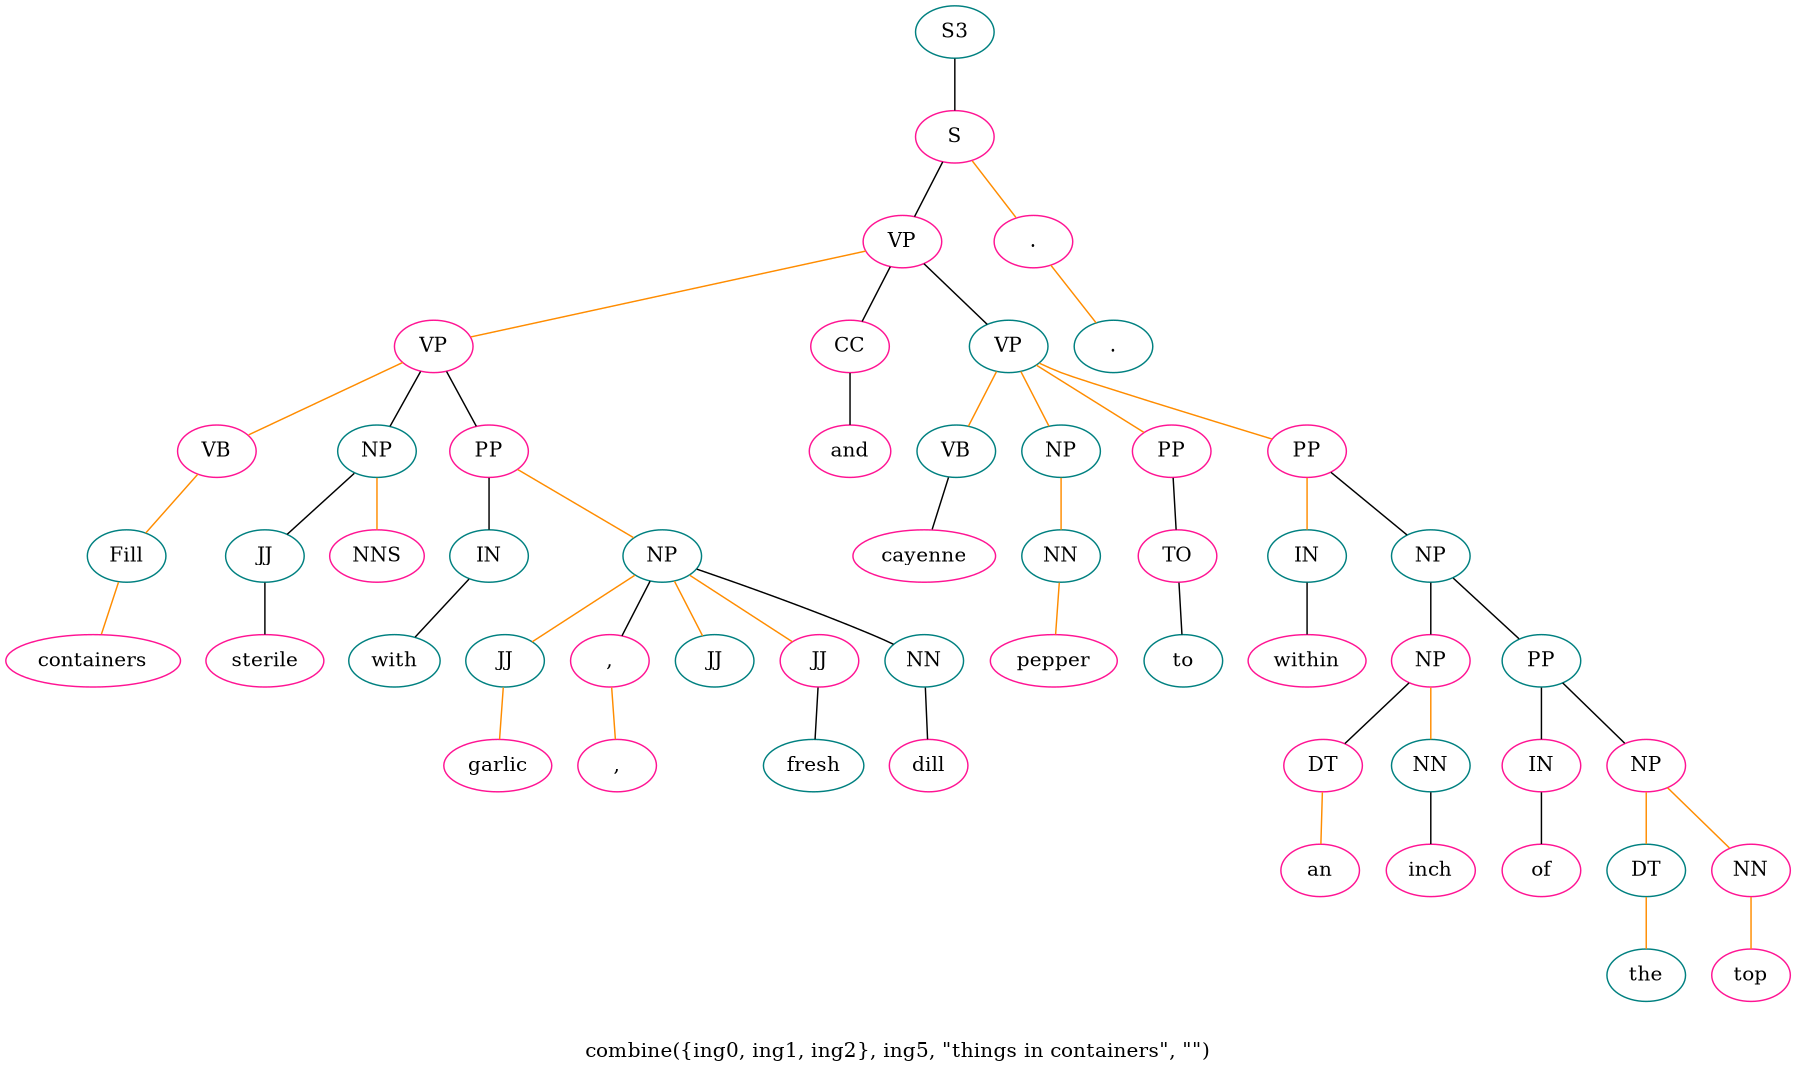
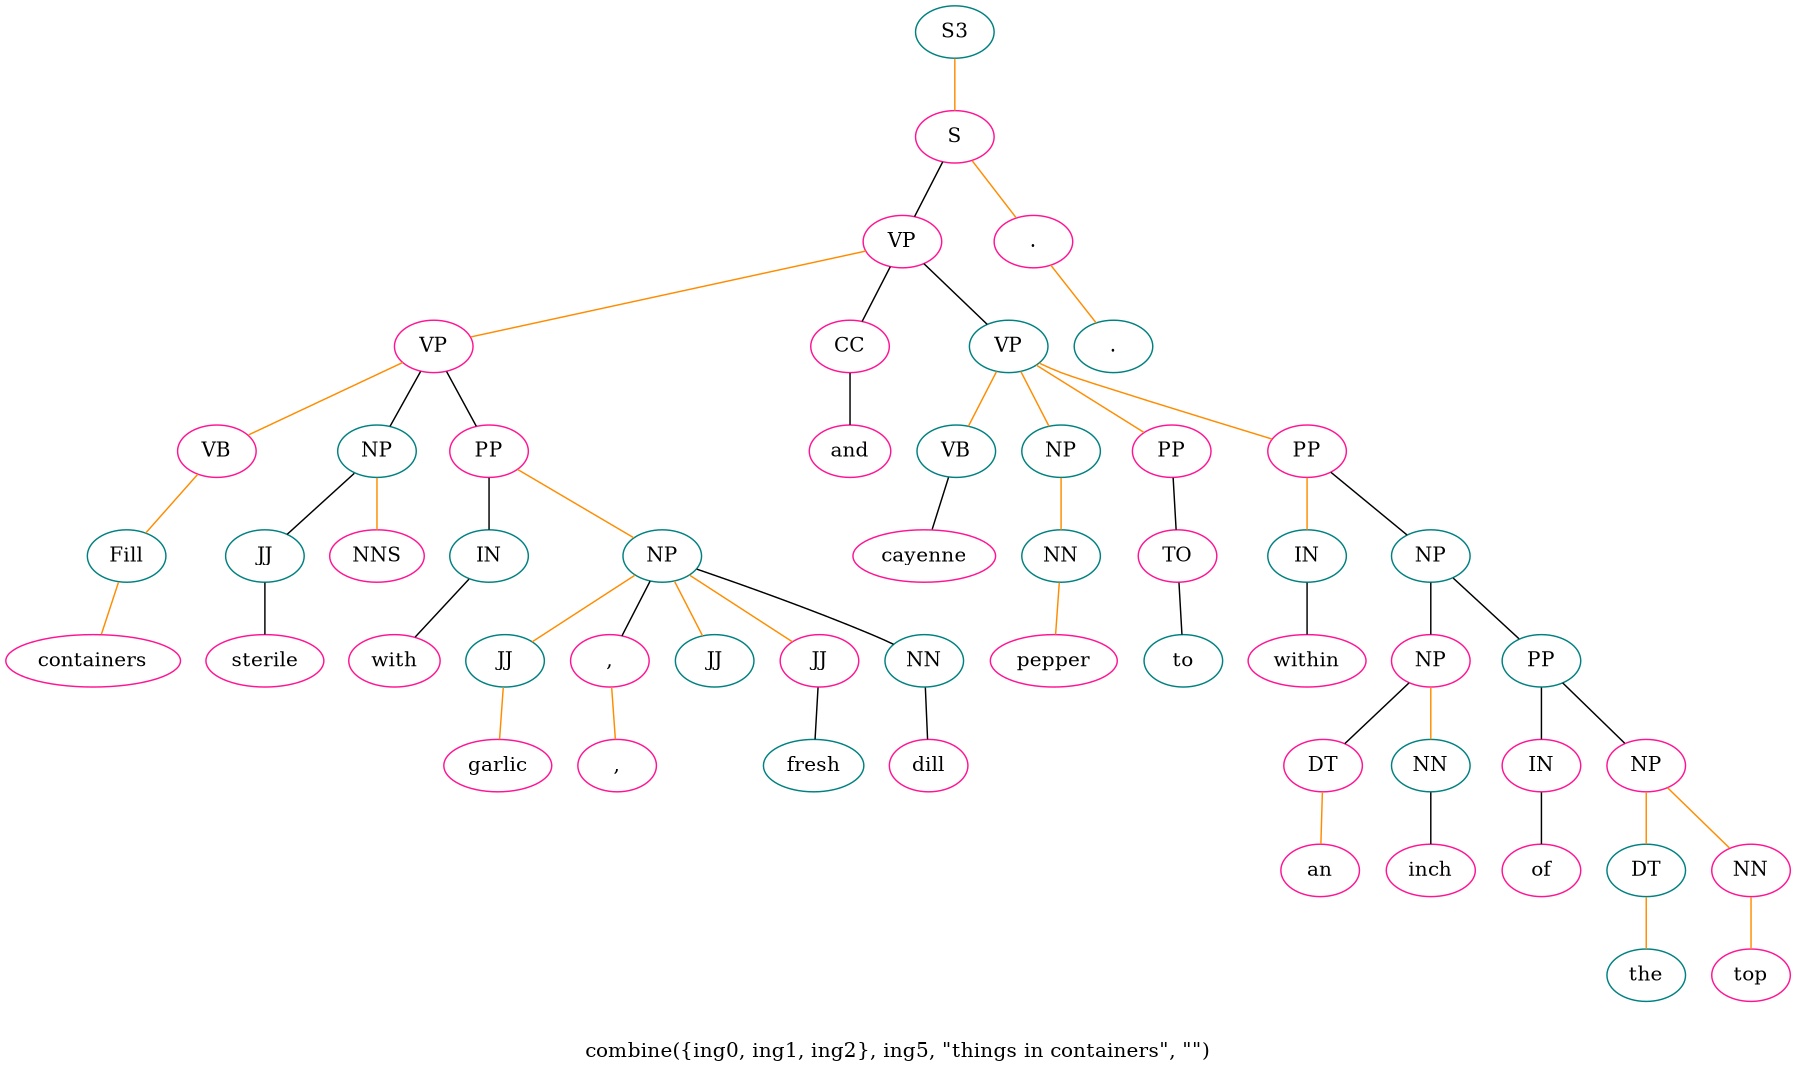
edge "S3" -- "S": color black -> darkorange
node "with": color teal -> deeppink
